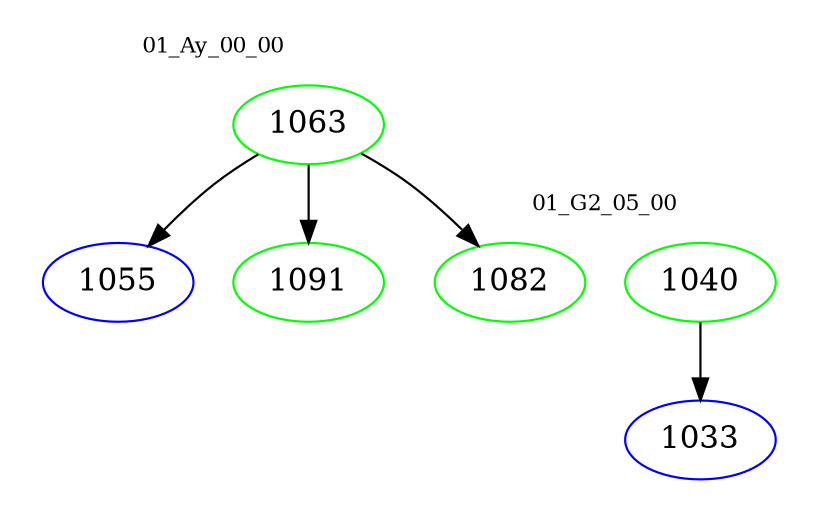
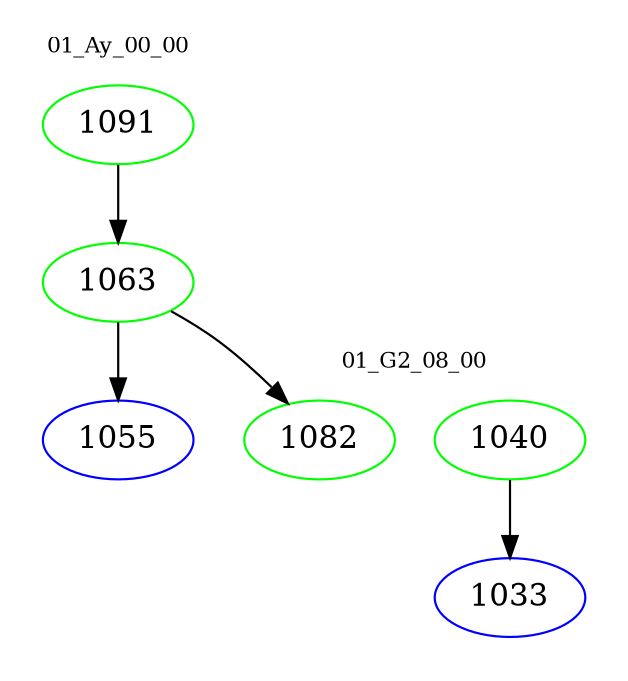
edge "1063" -> "1091": reversed
cluster "01_G2_05_00": label "01_G2_05_00" -> "01_G2_08_00"
